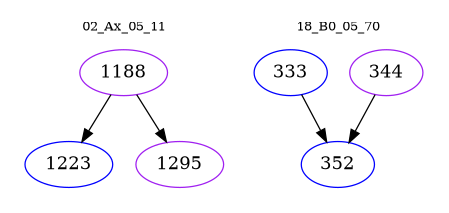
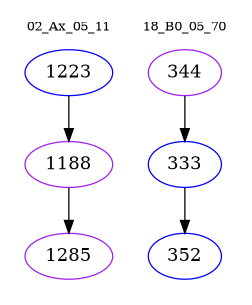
edge "1188" -> "1223": reversed
edge "344" -> "352": now "344" -> "333"
node "1295": label "1295" -> "1285"
